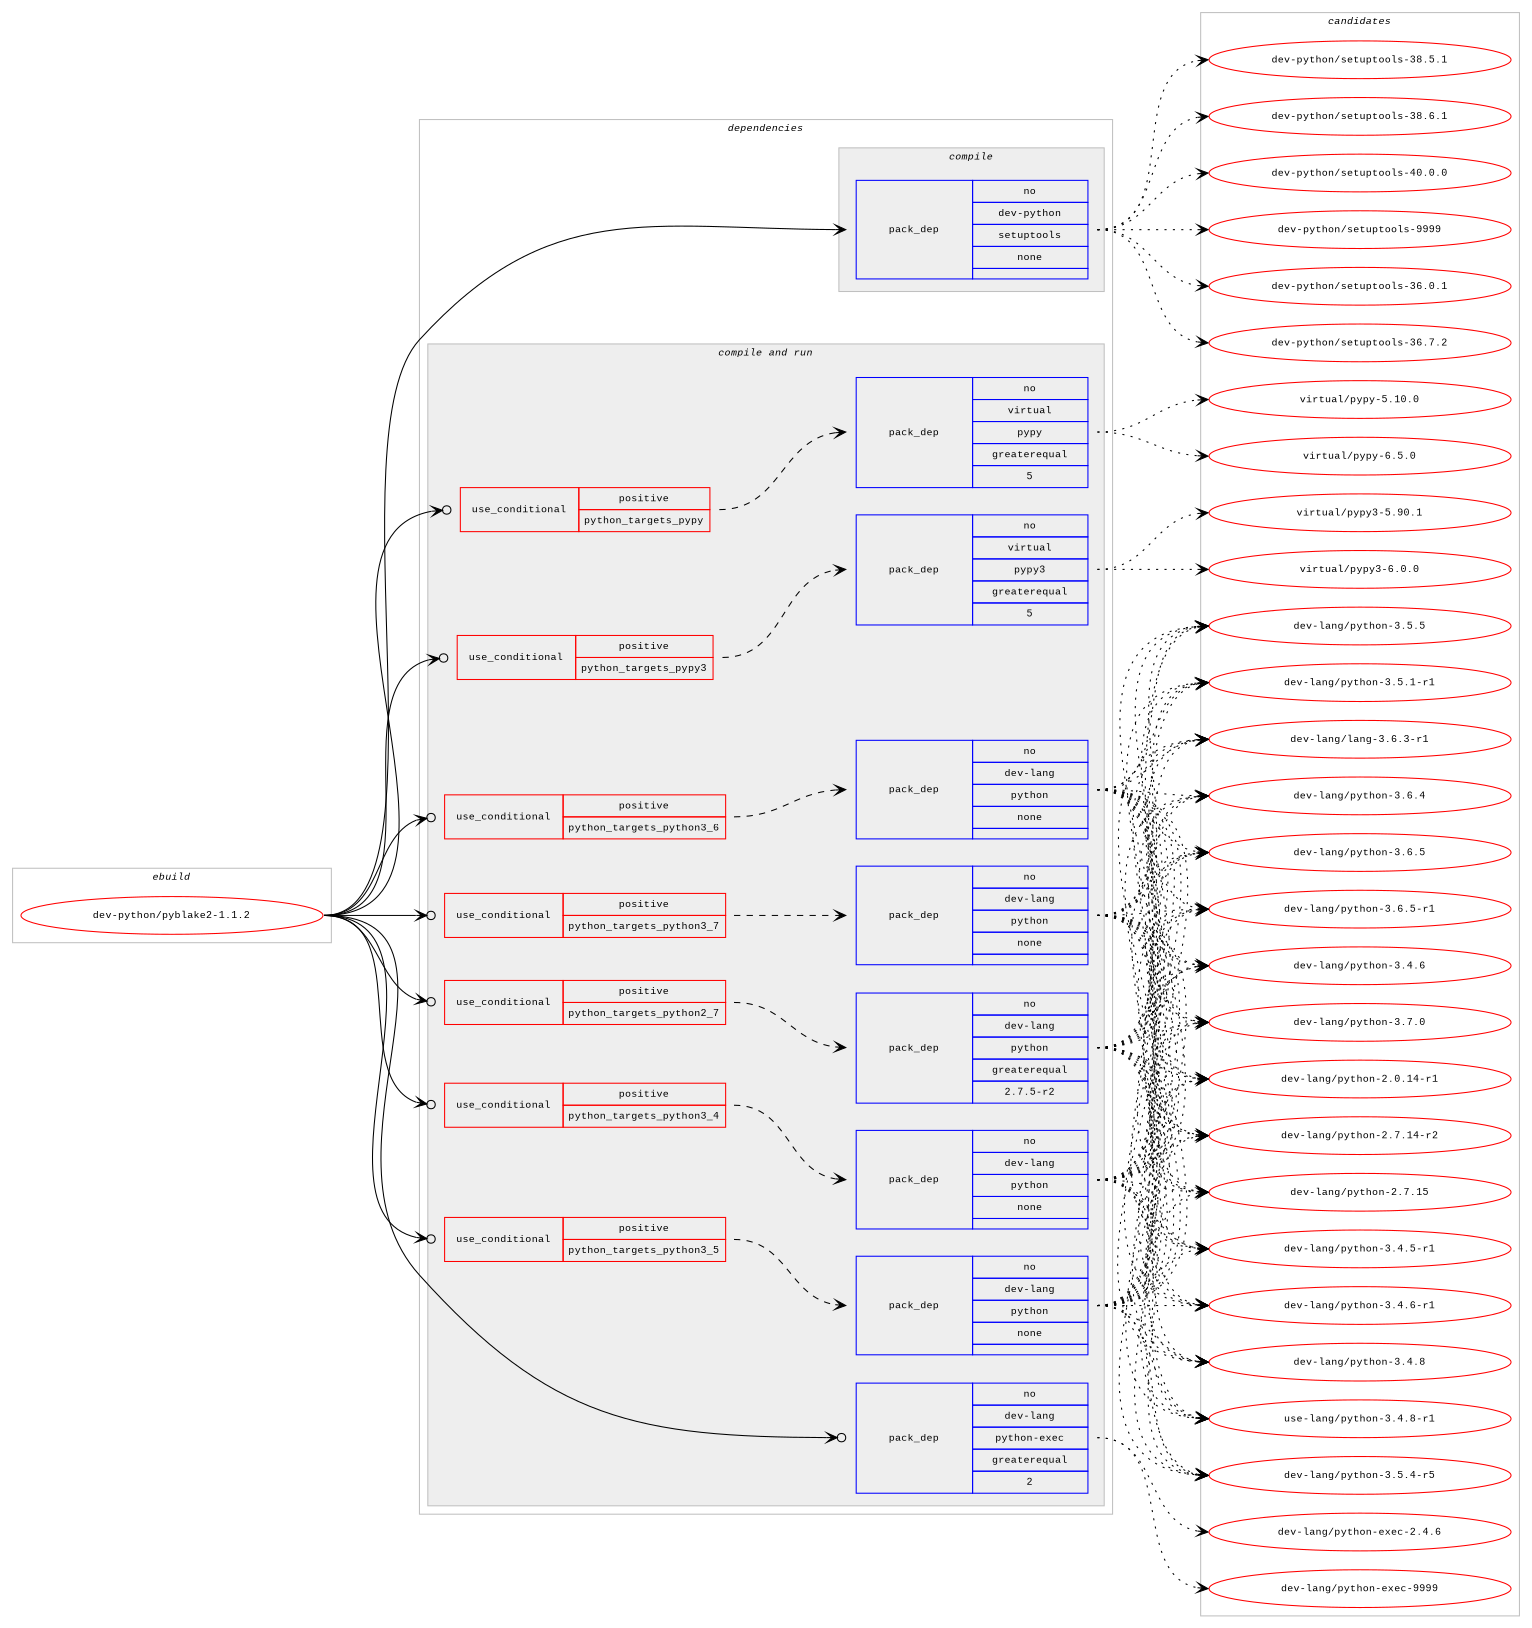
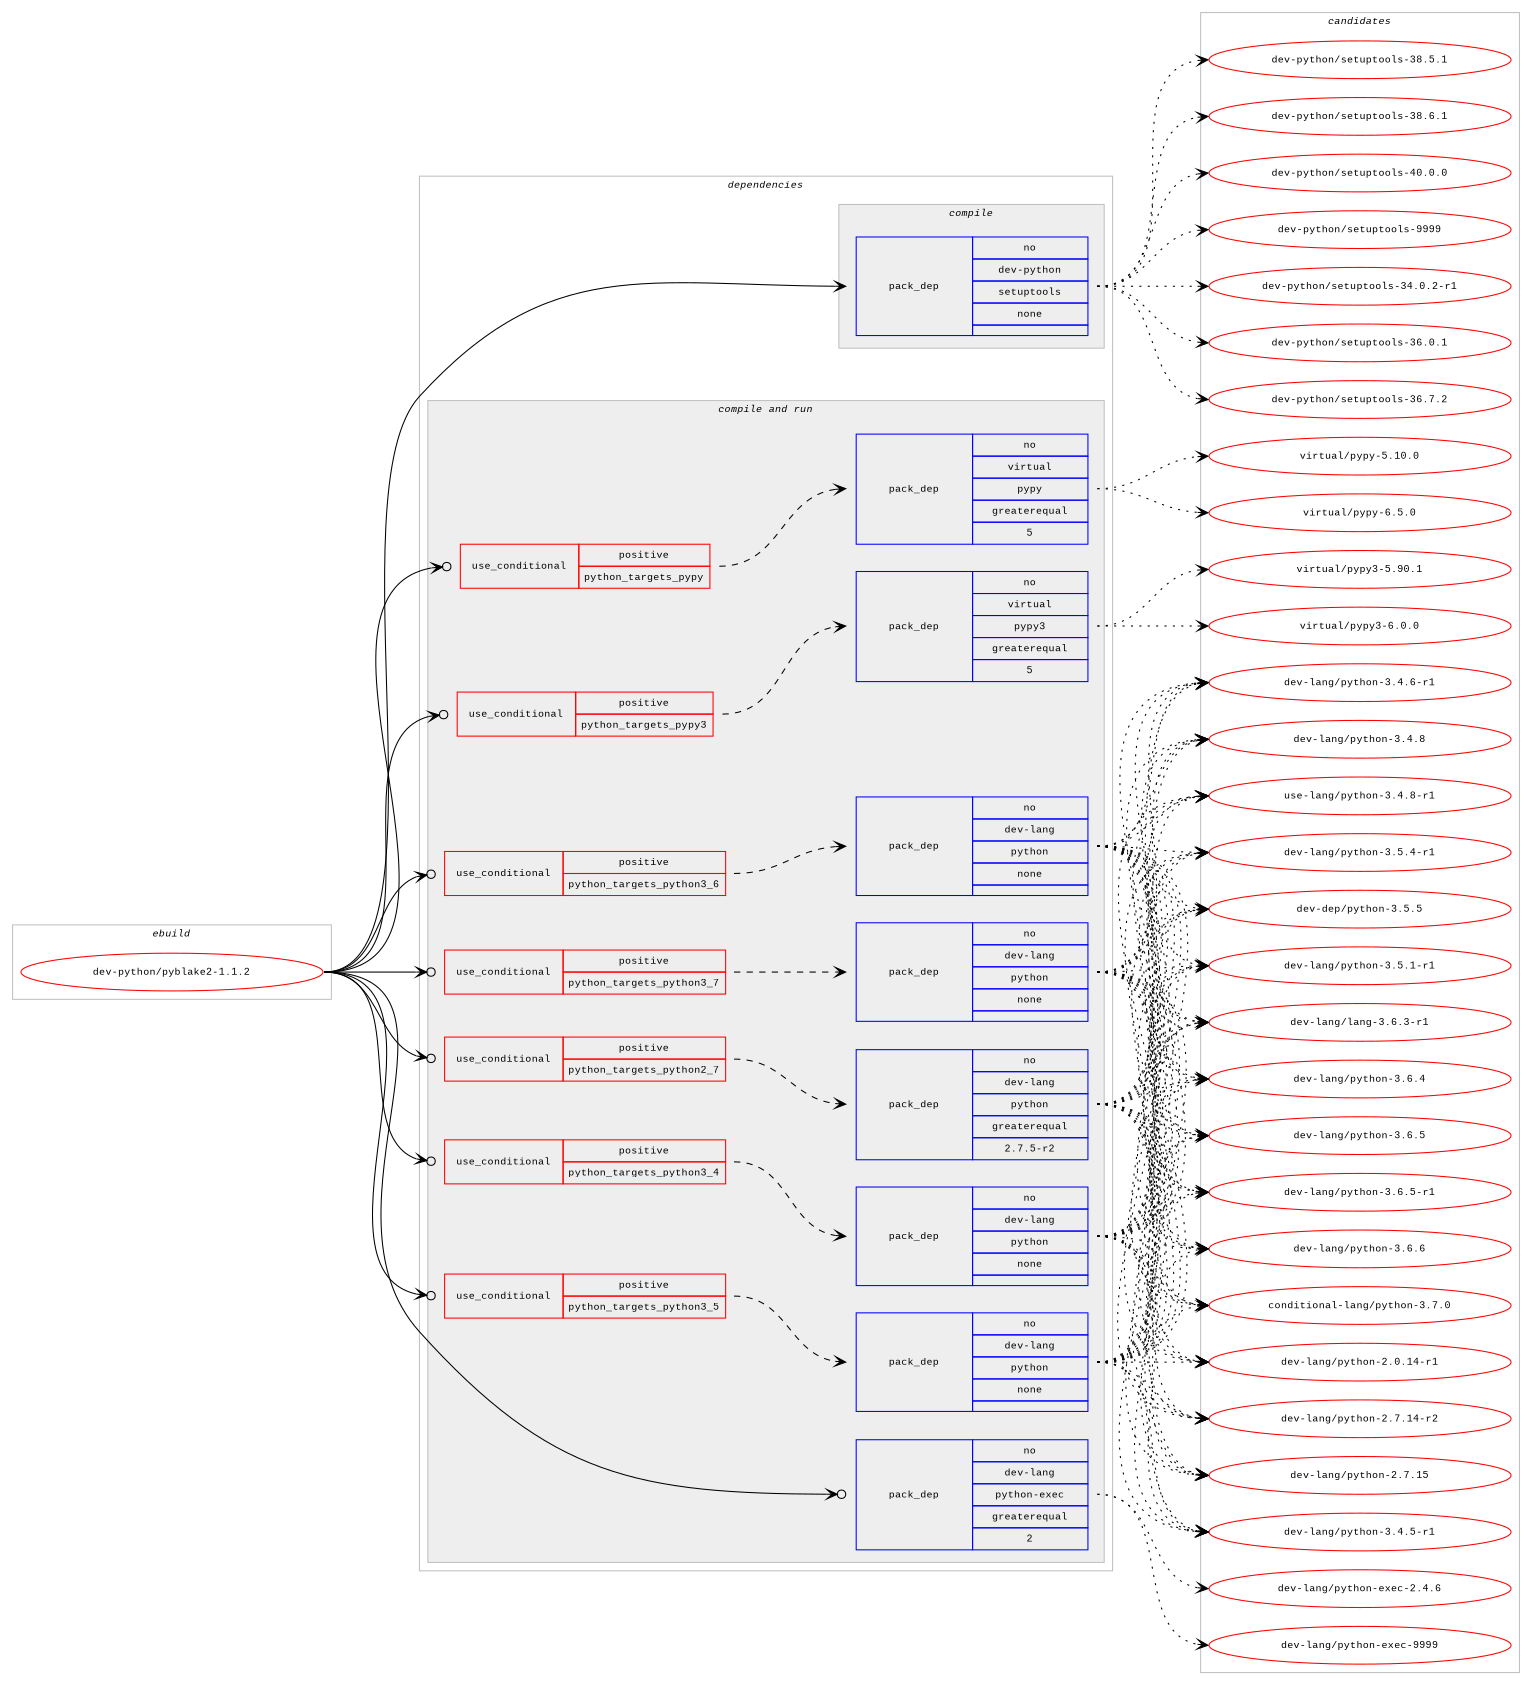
node "dev-python/setuptools-34.0.2-r1": added
node "dev-lang/python-3.5.5": label "dev-lang/python-3.5.5" -> "dev-dep/python-3.5.5"
node "dev-lang/python-3.4.6": label "dev-lang/python-3.4.6" -> "dev-lang/python-3.6.6"
node "dev-lang/python-3.7.0": label "dev-lang/python-3.7.0" -> "conditional-lang/python-3.7.0"
node "dev-lang/python-3.5.4-r5": label "dev-lang/python-3.5.4-r5" -> "dev-lang/python-3.5.4-r1"
